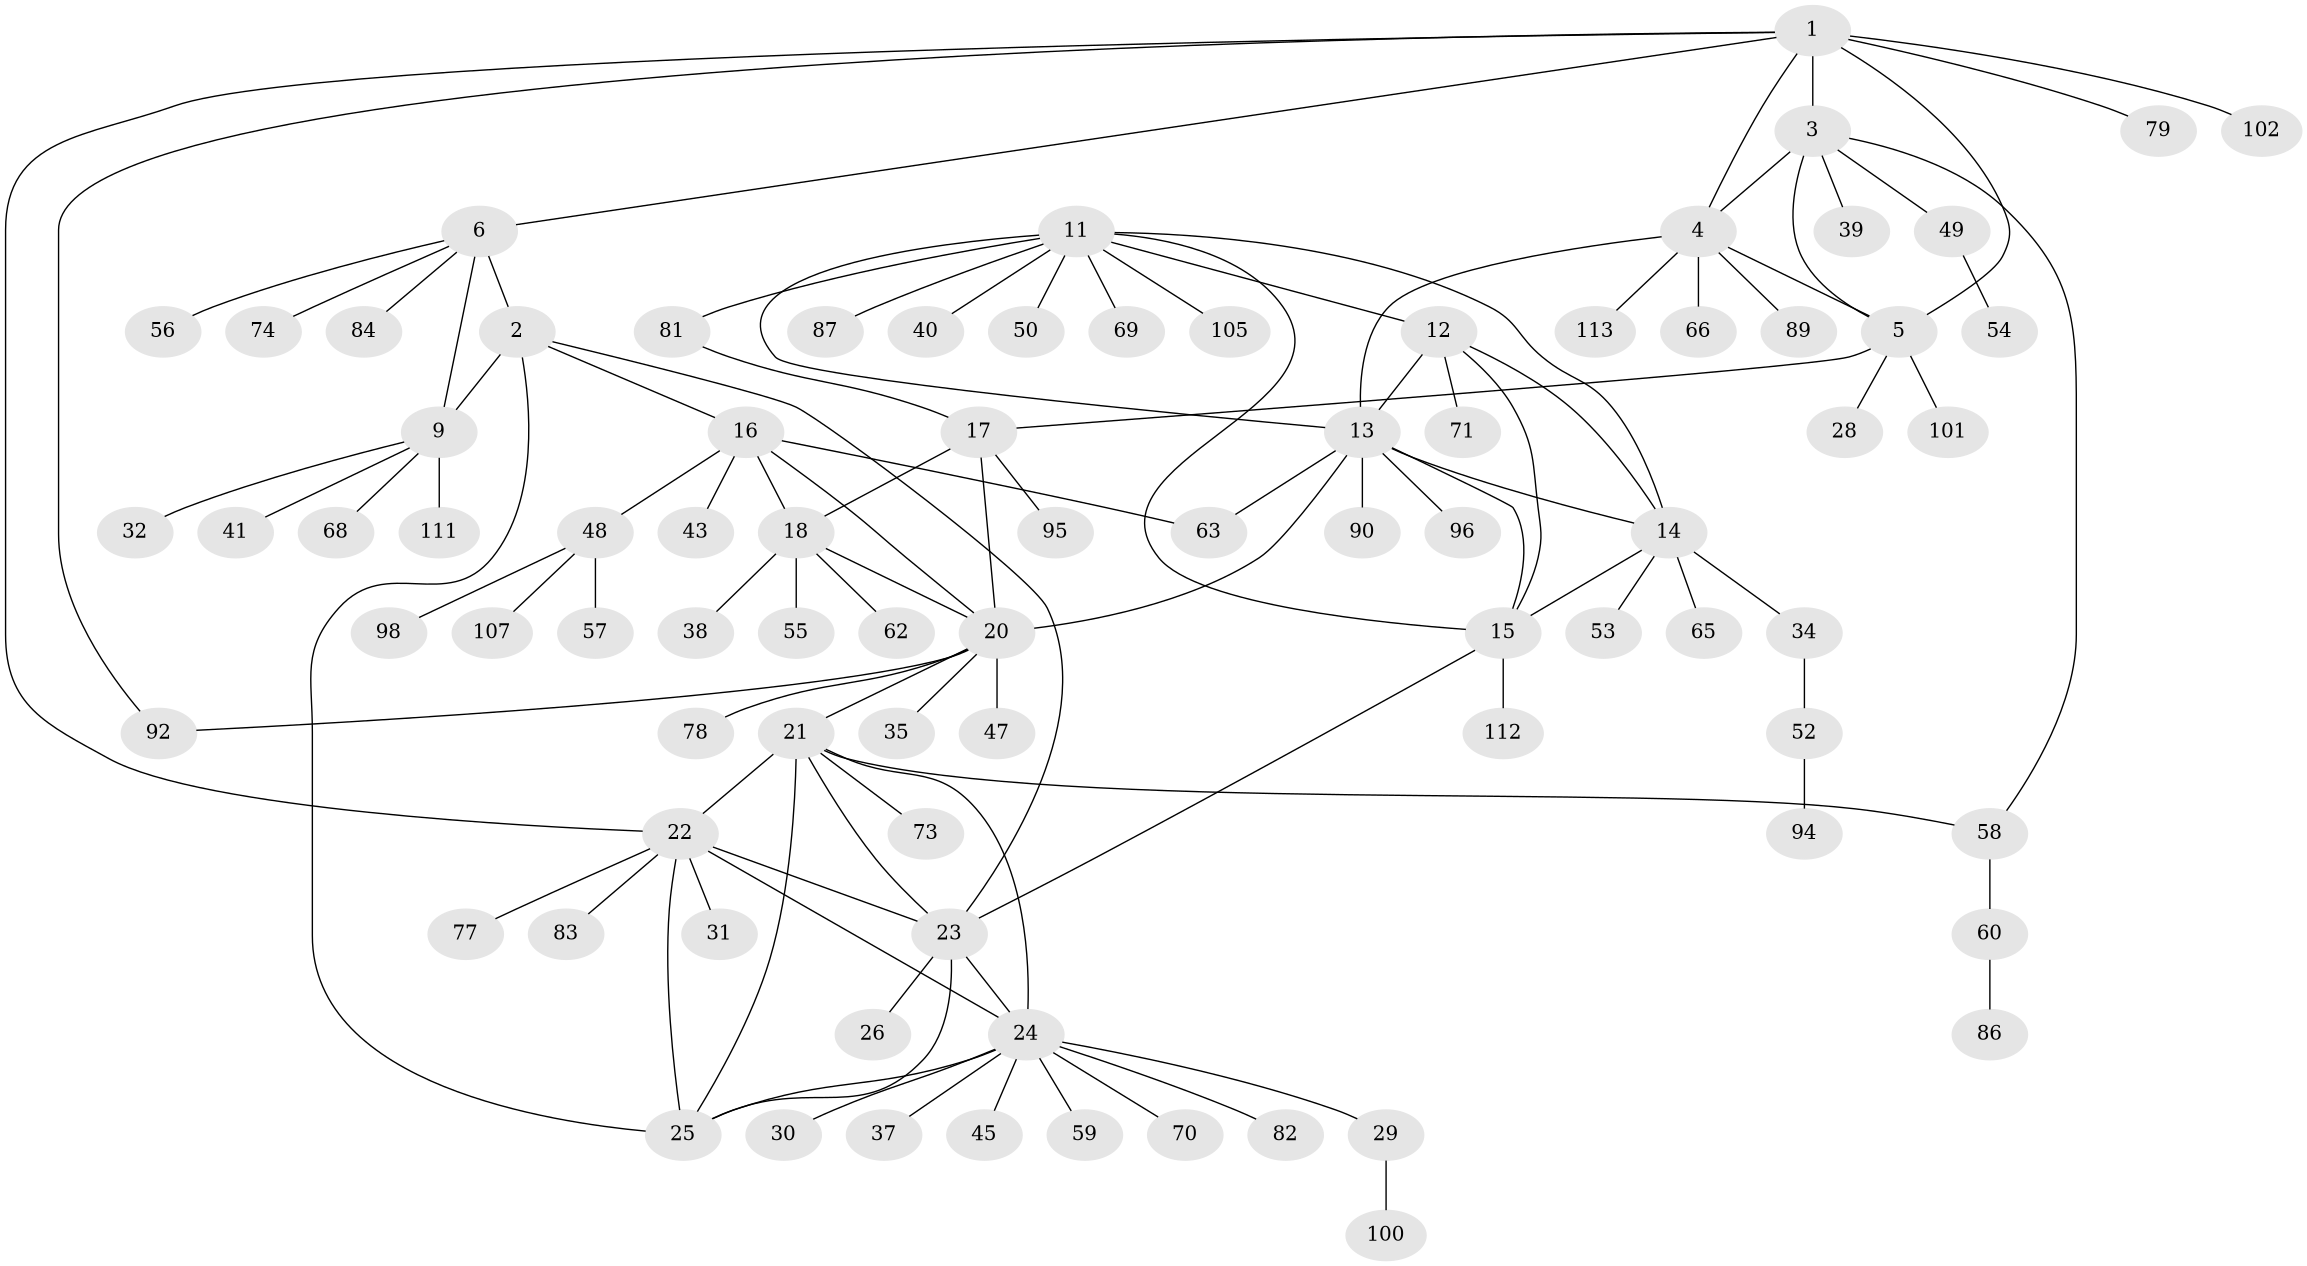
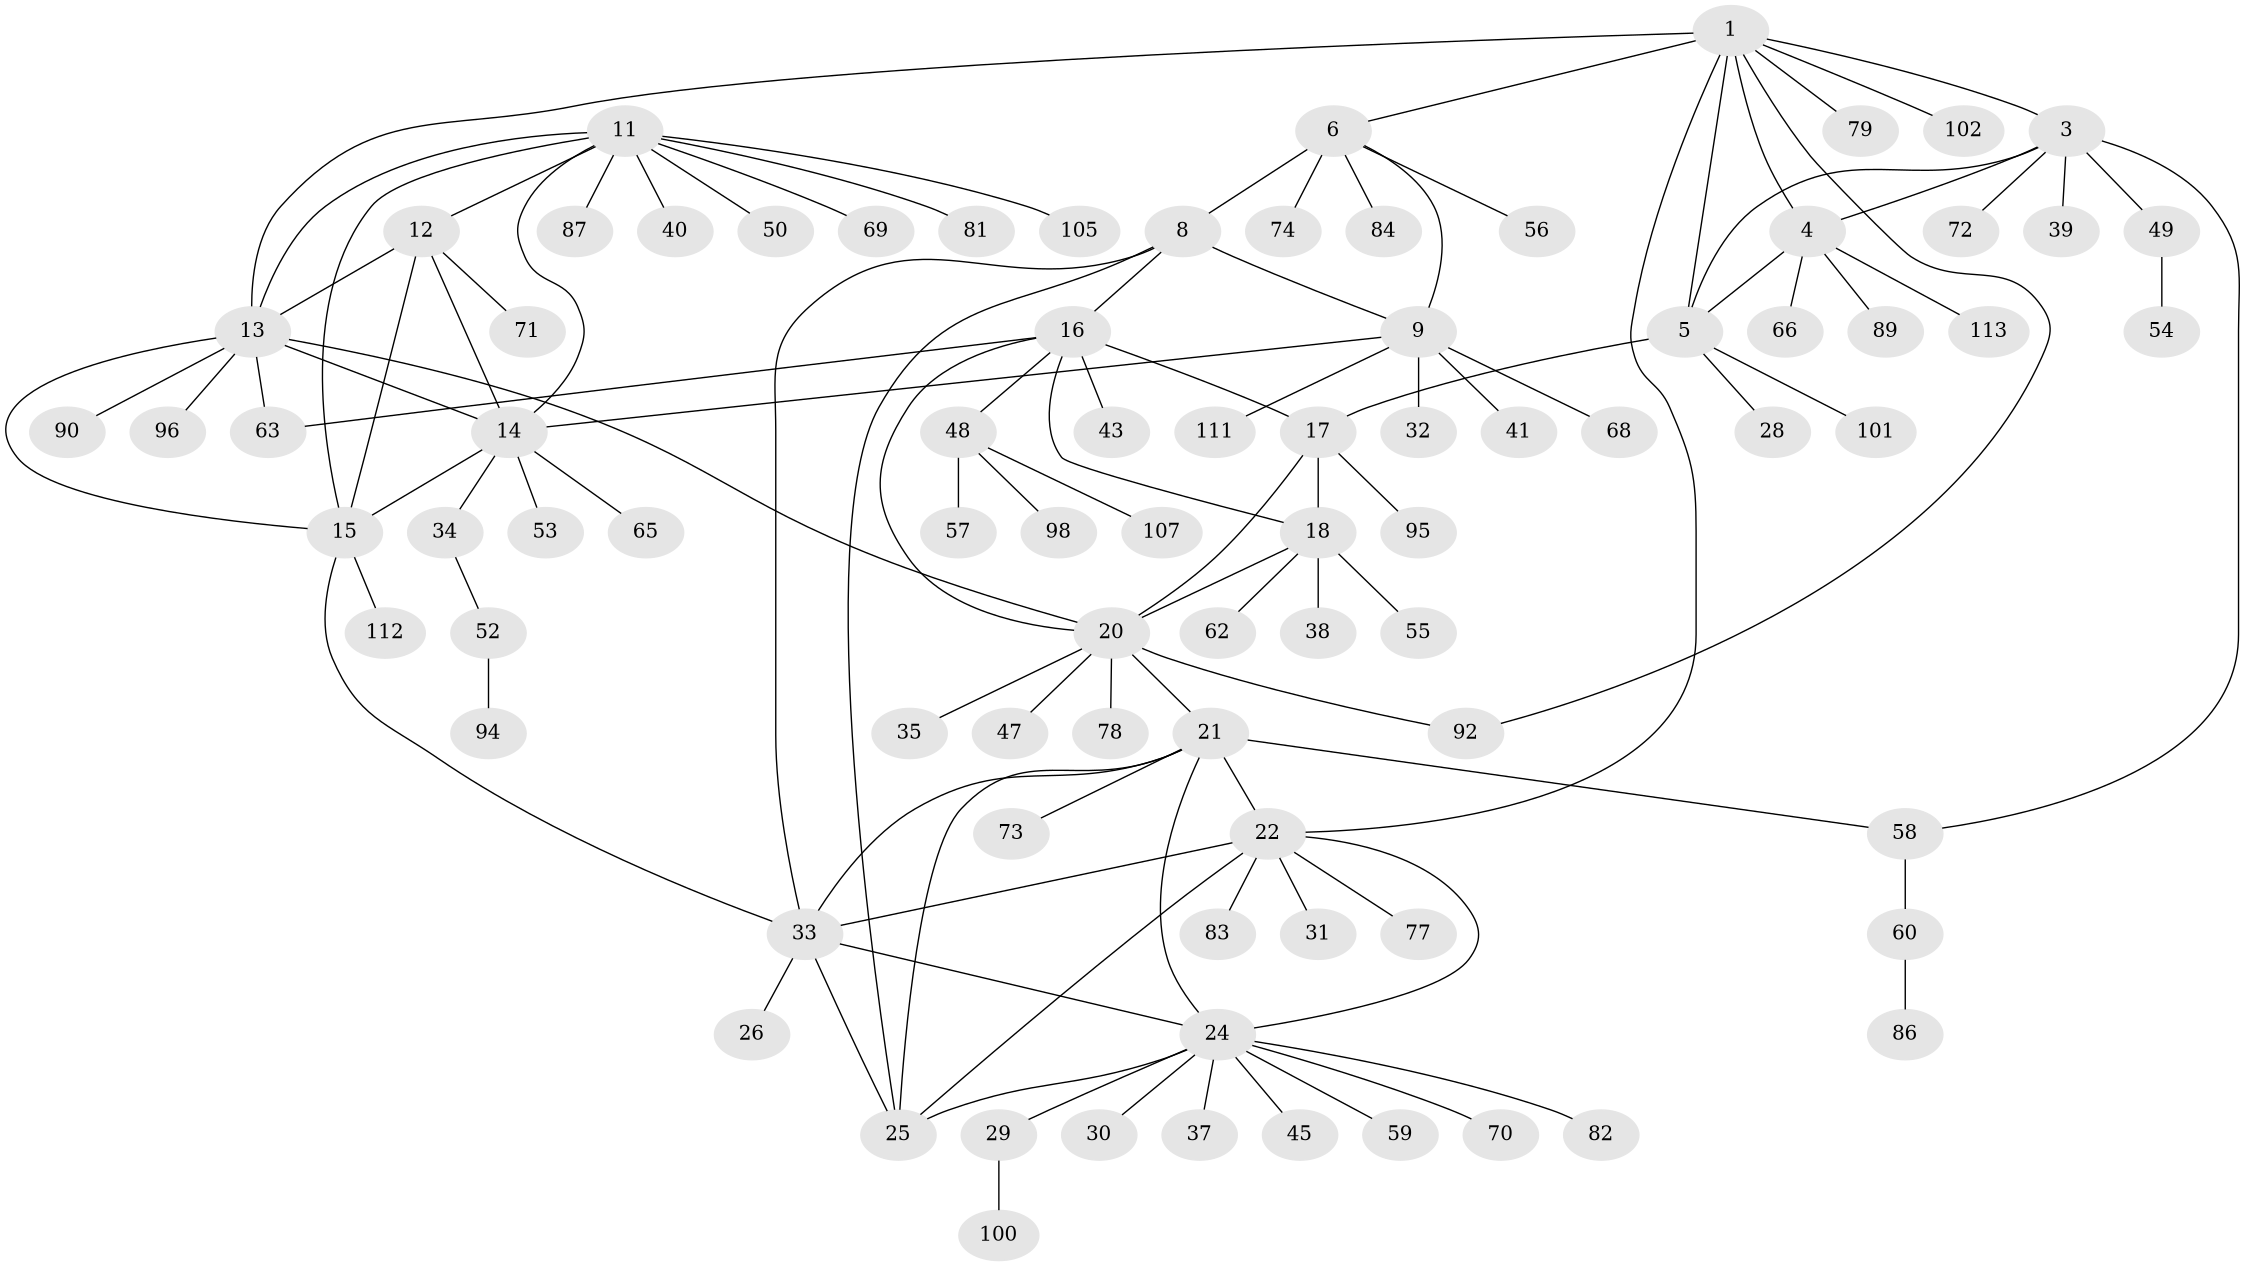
node "72": added
edge "4" -- "13": now "1" -- "13"
node "2": label "2" -> "8"
edge "81" -- "17": now "16" -- "17"
edge "9" -- "14": added
node "23": label "23" -> "33"
